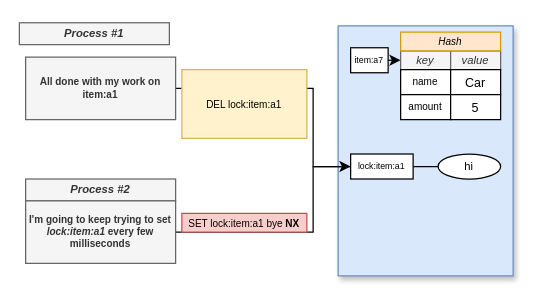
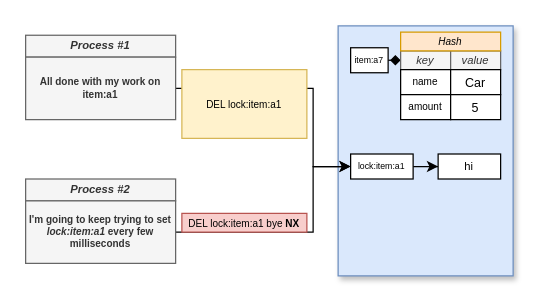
node "Process #1": moved (94, 33) -> (101, 46)
edge "item:a7" -> "key": arrowhead classic -> diamond
edge "lock:item:a1" -- "I'm going to keep trying to set lock:item:a1 every few milliseconds": arrowhead none -> classic
edge "lock:item:a1" -- "hi": arrowhead none -> classic
node "hi": shape ellipse -> rectangle
node "SET lock:item:a1 bye NX": label "SET lock:item:a1 bye NX" -> "DEL lock:item:a1 bye NX"
